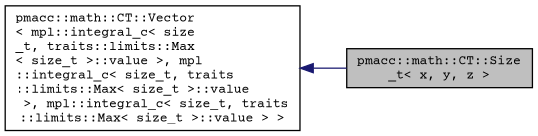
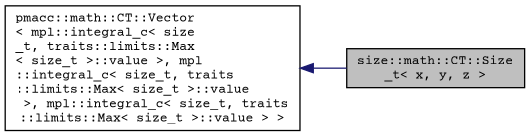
node "pmacc::math::CT::Size _t< x, y, z >": label "pmacc::math::CT::Size _t< x, y, z >" -> "size::math::CT::Size _t< x, y, z >"
